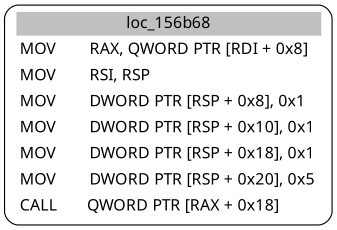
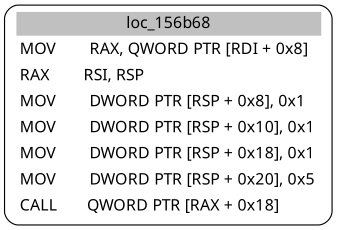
node "loc_156b68": text "MOV        RSI, RSP" -> "RAX        RSI, RSP"
